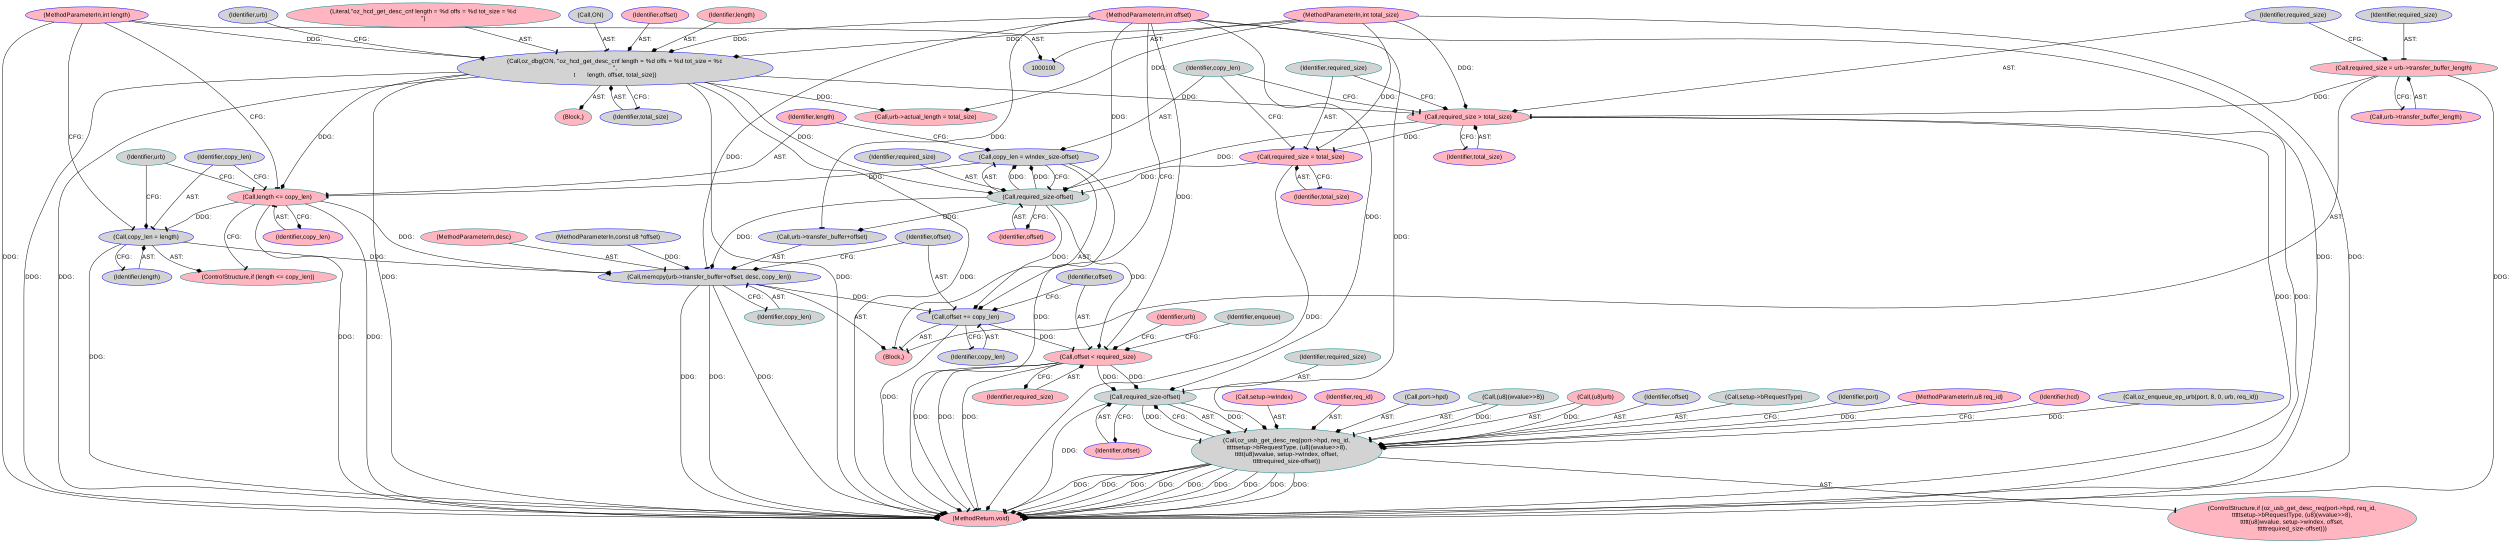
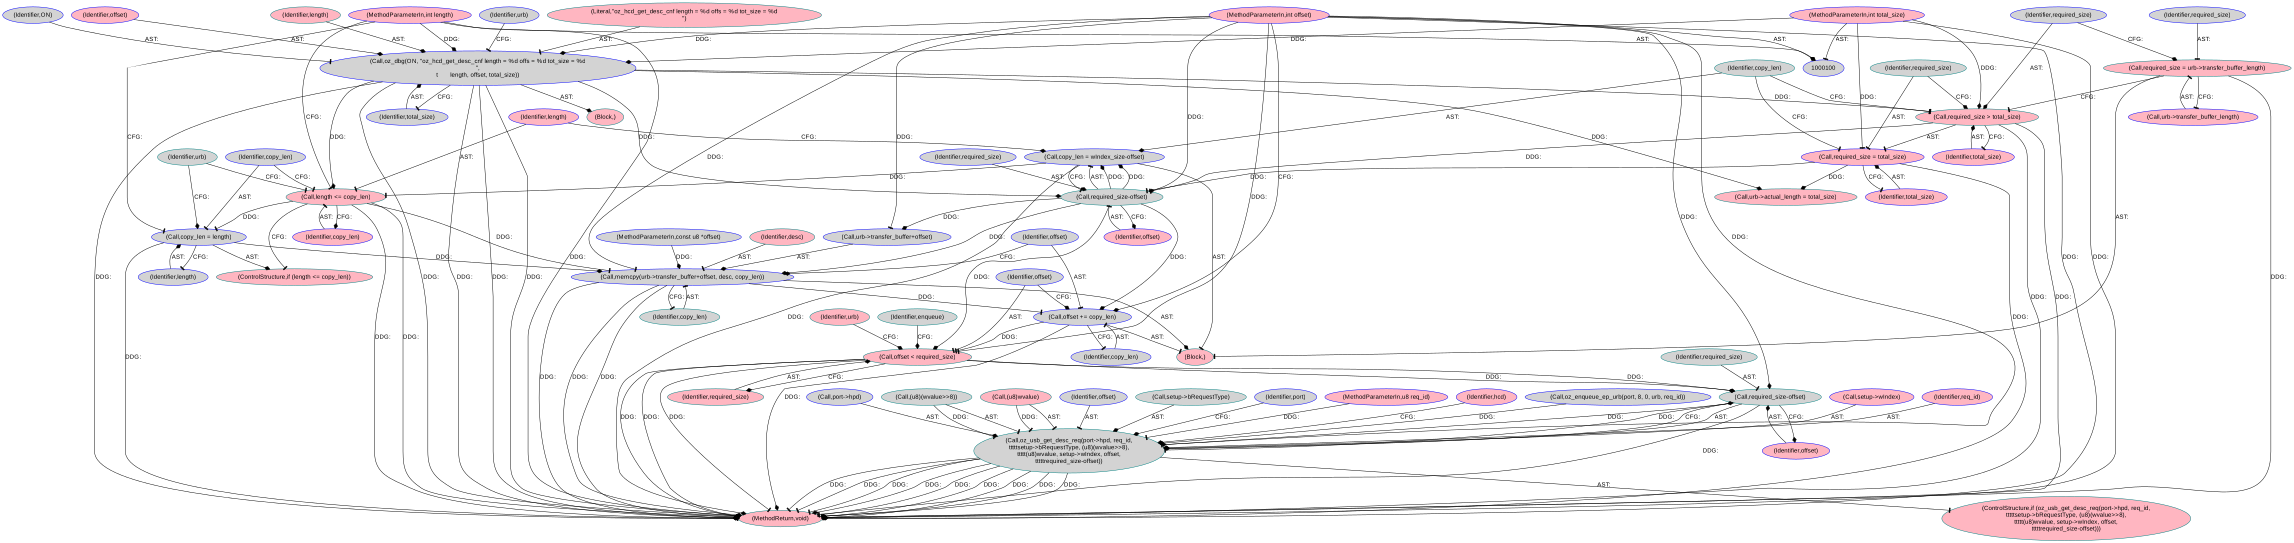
node "(Call,ON)": label "(Call,ON)" -> "(Identifier,ON)"
edge "(MethodParameterIn,int offset)" -> "1000100": added, label "AST:"
edge "(MethodParameterIn,int total_size)" -> "(Call,urb->actual_length = total_size)": now "(Call,required_size = total_size)" -> "(Call,urb->actual_length = total_size)"
edge "(Call,urb->transfer_buffer_length)" -> "(Call,required_size = urb->transfer_buffer_length)": arrowhead diamond -> tee
edge "(Call,required_size = urb->transfer_buffer_length)" -> "(Call,required_size > total_size)": label "DDG: " -> "CFG: "
edge "(Call,required_size > total_size)" -> "(Call,required_size = total_size)": label "DDG: " -> "AST: "
node "(MethodParameterIn,desc)": label "(MethodParameterIn,desc)" -> "(Identifier,desc)"
node "(Call,(u8)urb)": label "(Call,(u8)urb)" -> "(Call,(u8)wvalue)"
